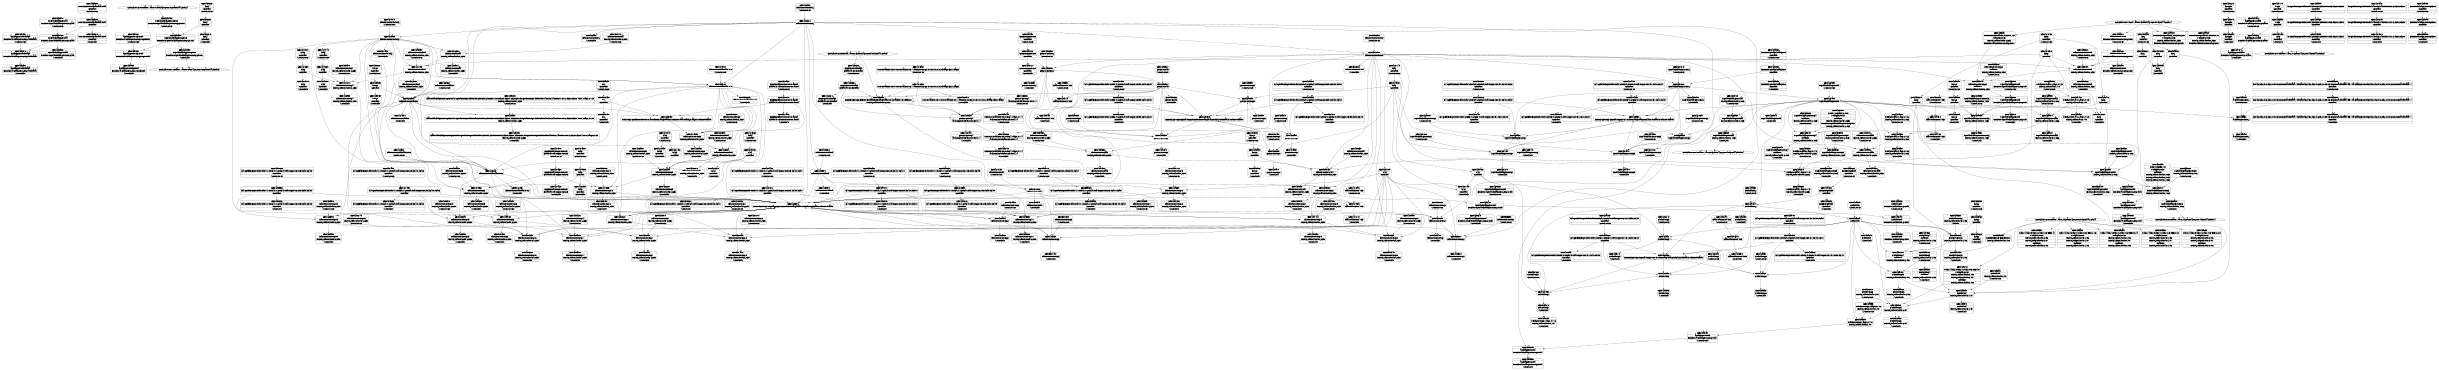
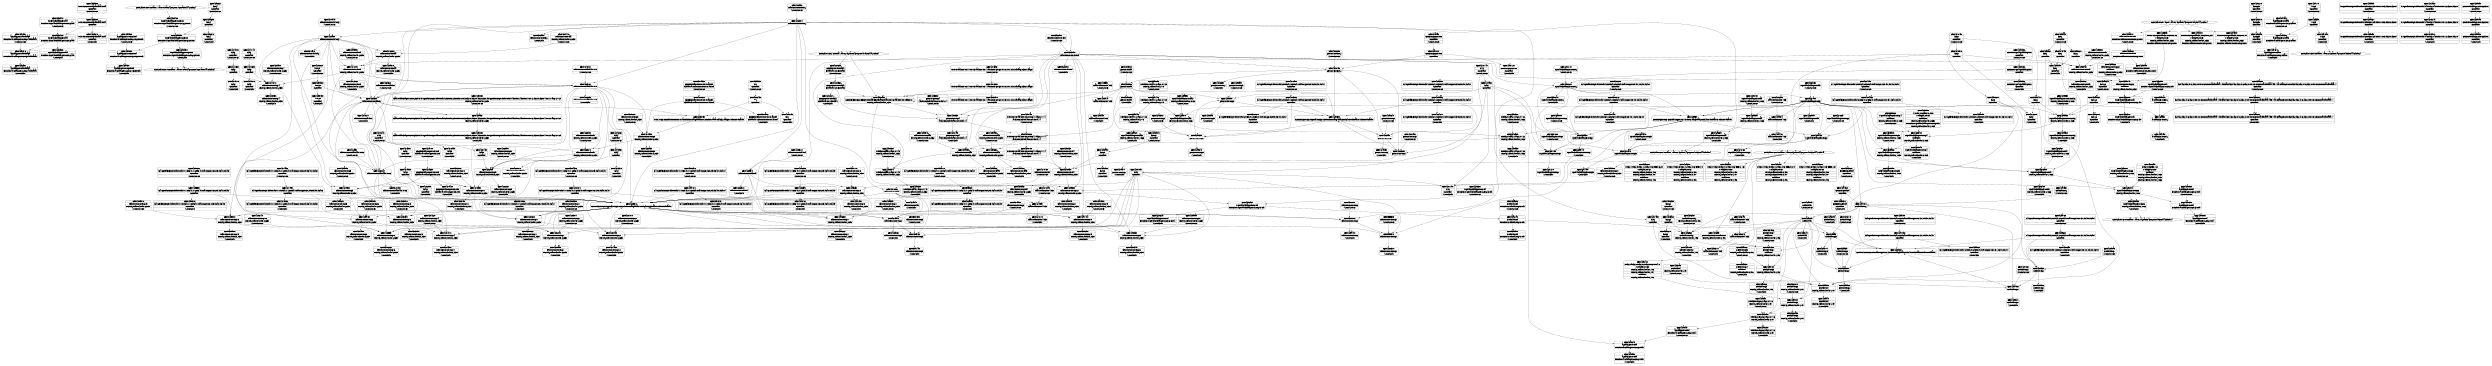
node "CE0x42f7d70": text "avc_fbf_perm:auditdata" -> "avc_has_perm:auditdata"
node "CE0x4299440": text "superblock_has_perm:tmp" -> "superblock_has_common:tmp"
node "CE0x42b9500": added
edge "CE0x42b7ae0" -> "CE0x42811b0": now "CE0x4299440" -> "CE0x42811b0"
edge "CE0x42deb30" -> "CE0x42a8240": now "CE0x42bdee0" -> "CE0x42a8240"
node "CE0x42b6f80": text "*SnkIdx*" -> "*SummSource*"
node "CE0x4280c60": added
edge "CE0x42fd670" -> "CE0x42a6150": now "CE0x42a5eb0" -> "CE0x42a6150"
